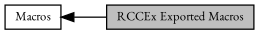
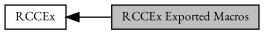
node "Macros": label "Macros" -> "RCCEx"
